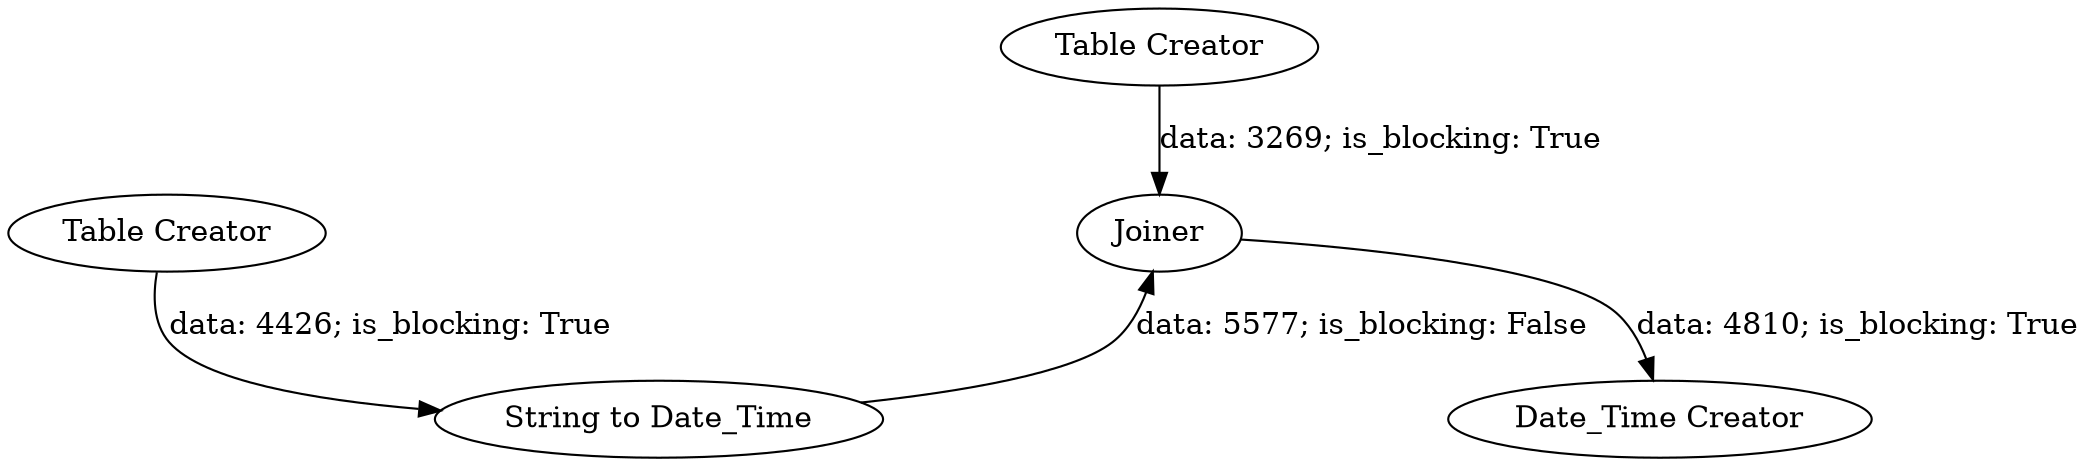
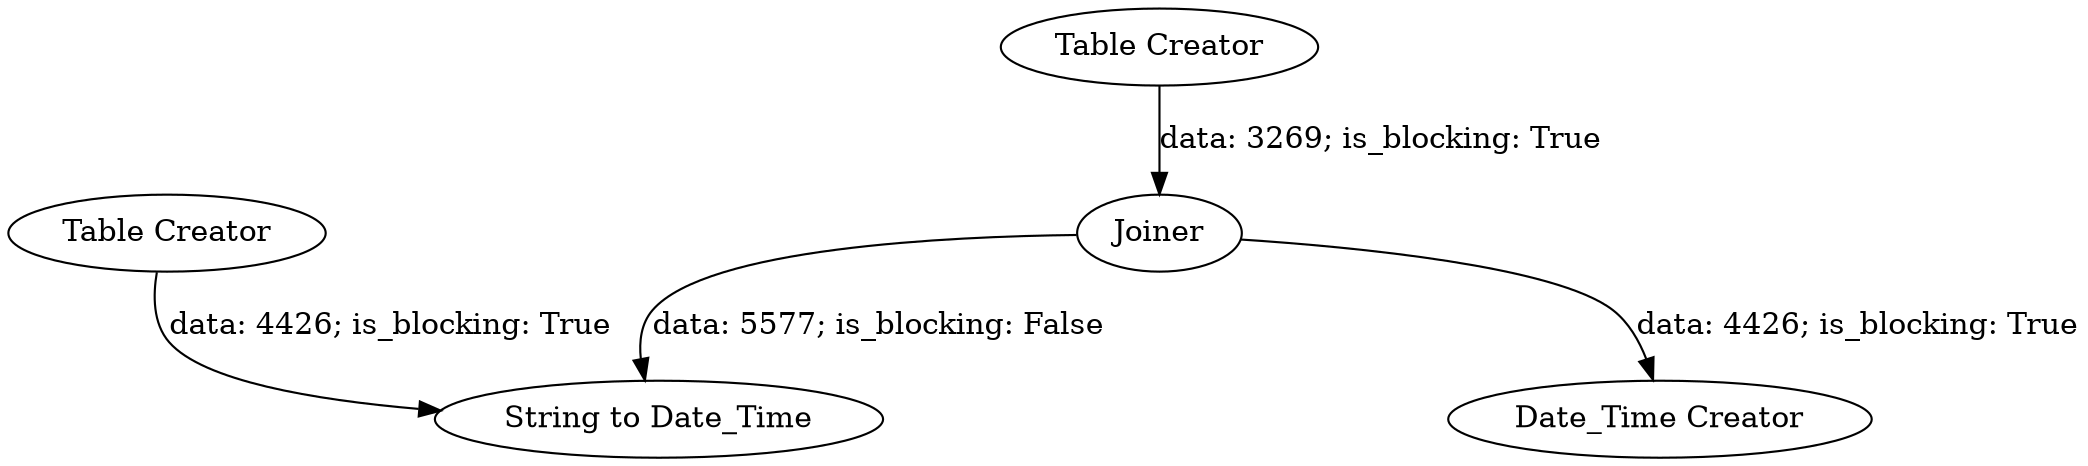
edge "Joiner" -> "Date_Time Creator": label "data: 4810; is_blocking: True" -> "data: 4426; is_blocking: True"
edge "String to Date_Time" -> "Joiner": reversed
